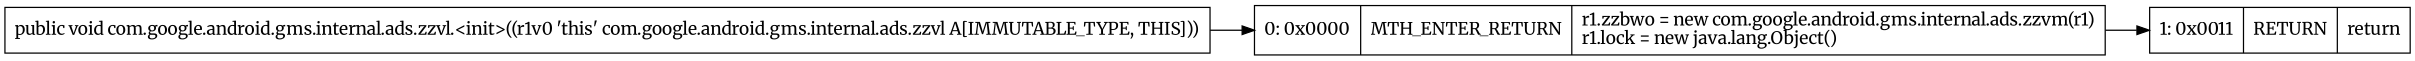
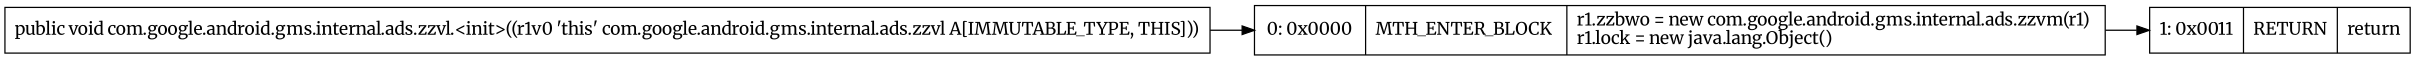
node "0: 0x0000": text "MTH_ENTER_RETURN" -> "MTH_ENTER_BLOCK"
